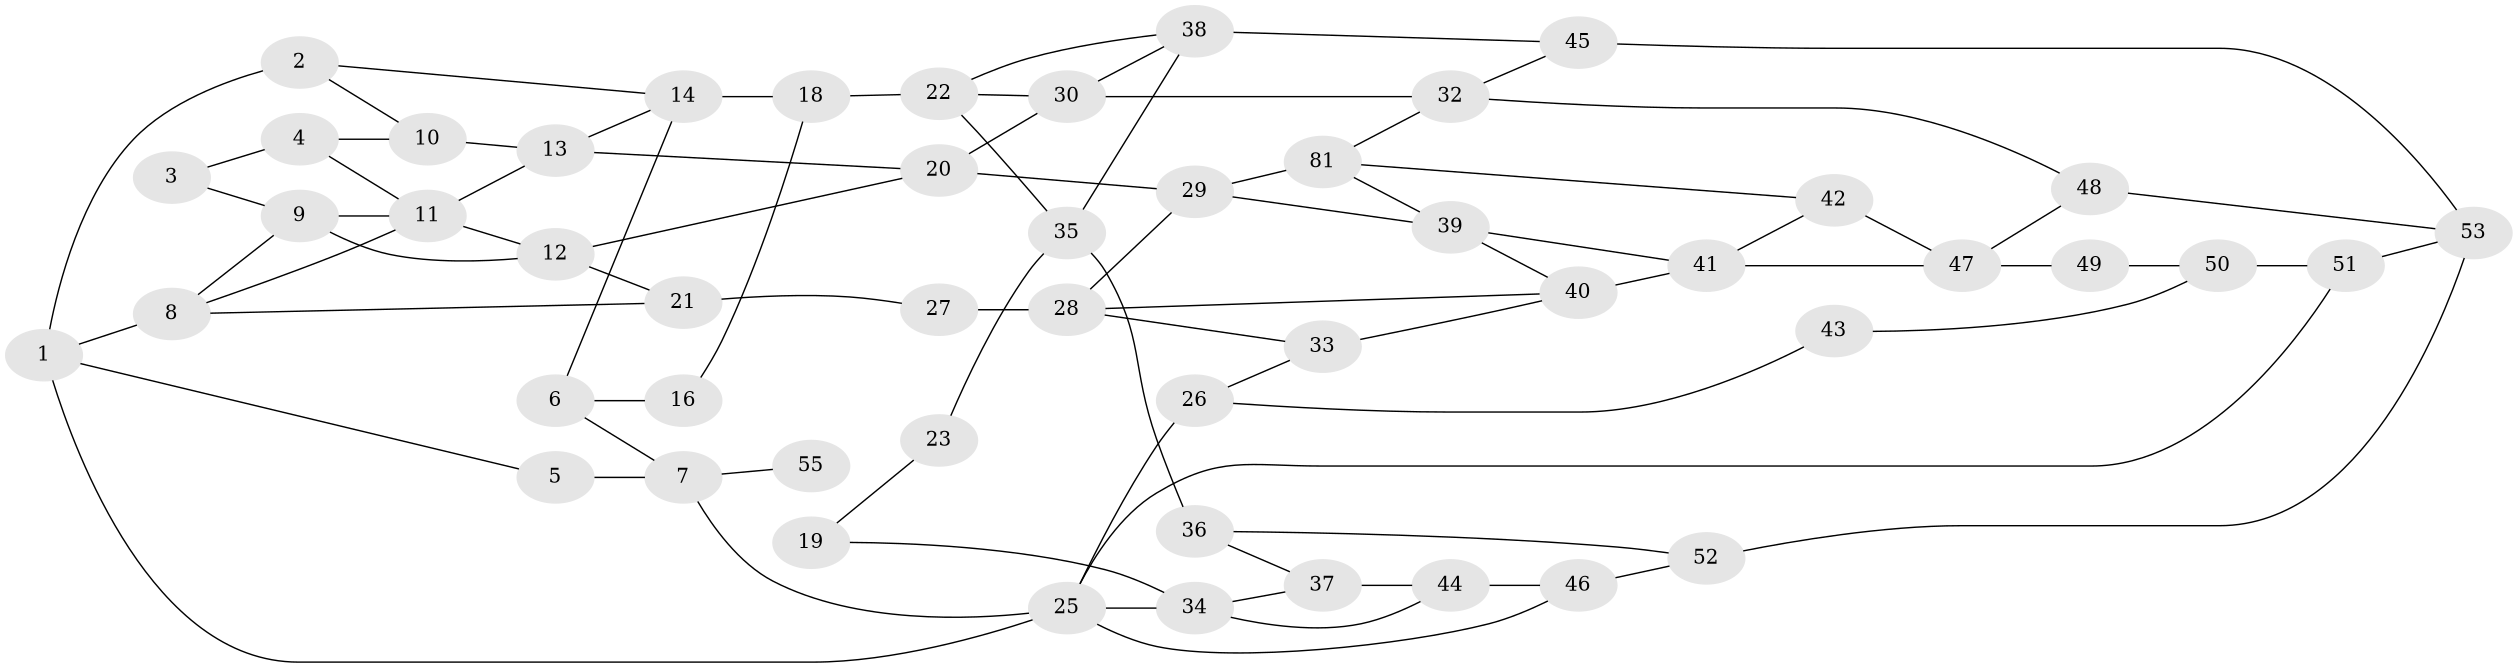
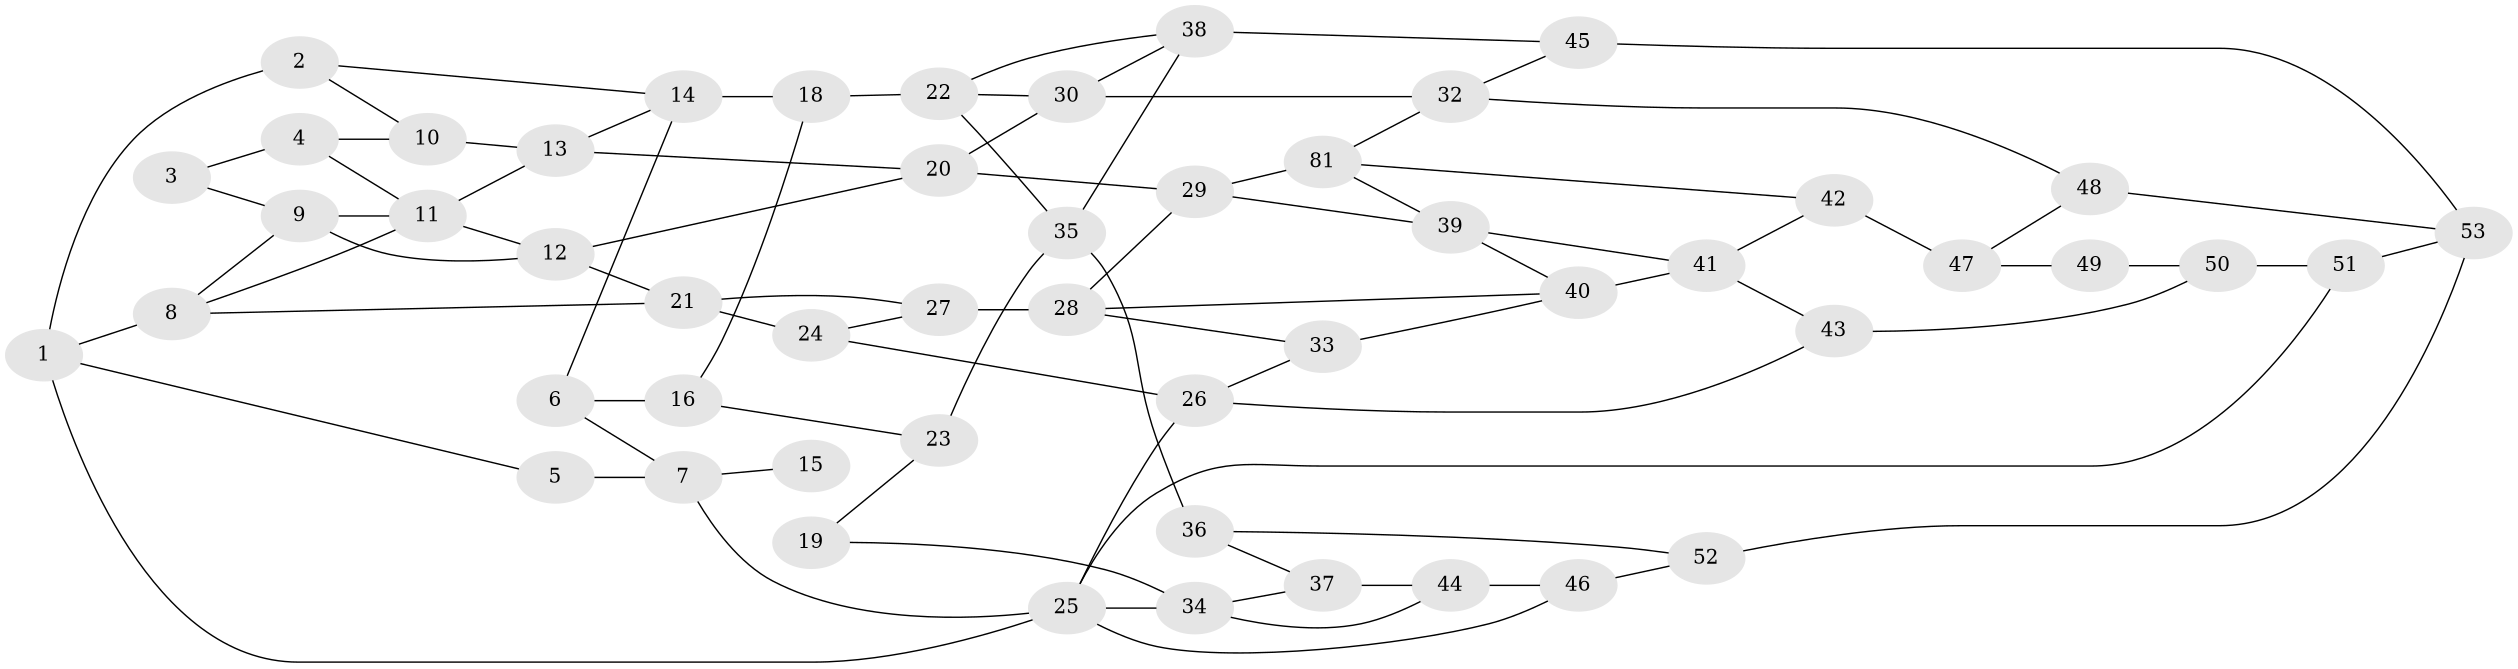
edge "41" -- "47": now "41" -- "43"
node "24": added
edge "16" -- "23": added
node "55": label "55" -> "15"
